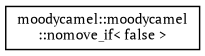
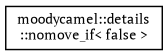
node "moodycamel::moodycamel ::nomove_if< false >": label "moodycamel::moodycamel ::nomove_if< false >" -> "moodycamel::details ::nomove_if< false >"
